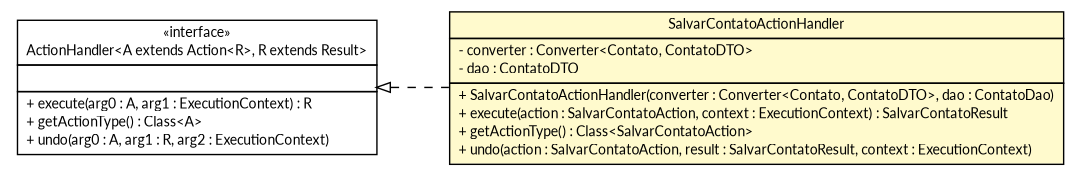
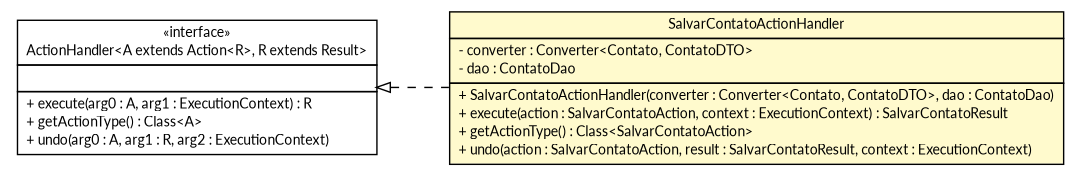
node "SalvarContatoActionHandler": text "- dao : ContatoDTO" -> "- dao : ContatoDao"
